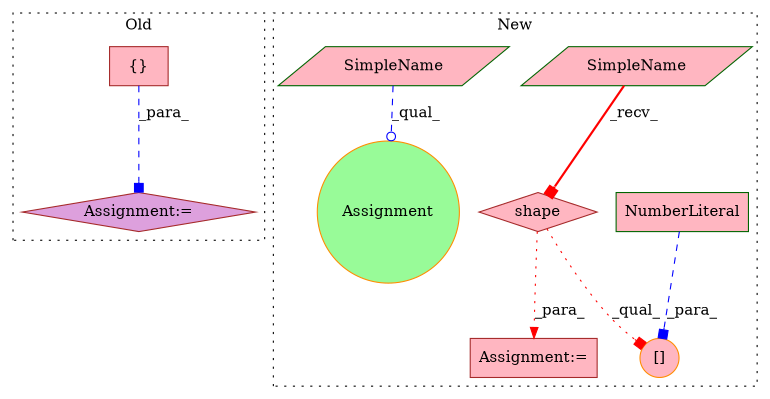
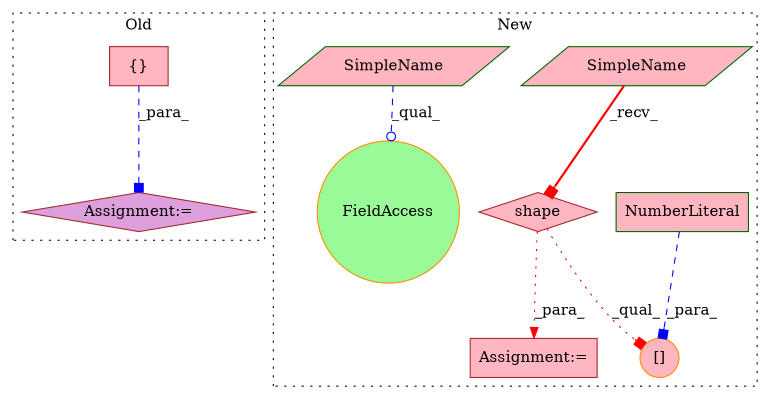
node "Assignment": label "Assignment" -> "FieldAccess"
